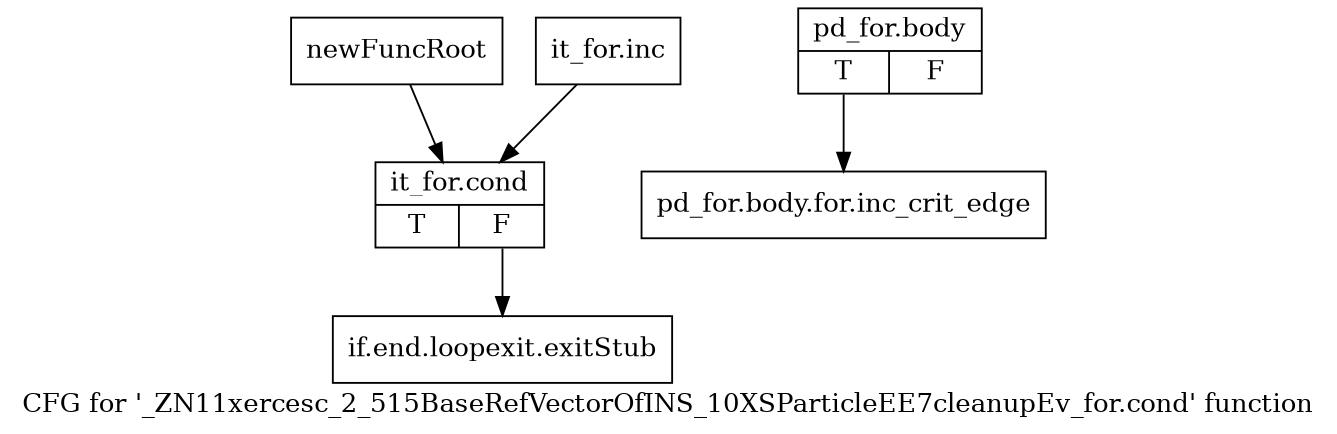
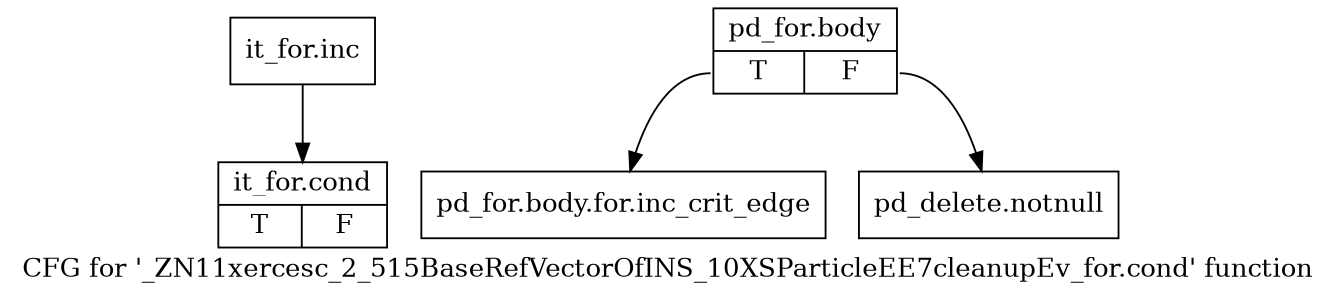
node "newFuncRoot": removed
node "pd_delete.notnull": added
node "if.end.loopexit.exitStub": removed
